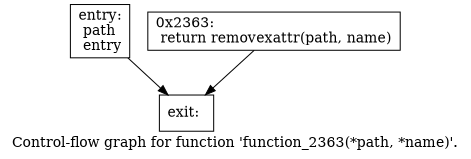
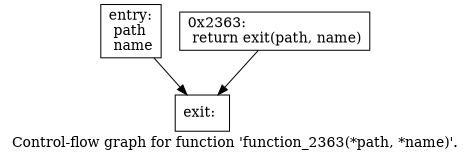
node "0x2363:": text "return removexattr(path, name)" -> "return exit(path, name)"
node "entry:": text "entry" -> "name"
